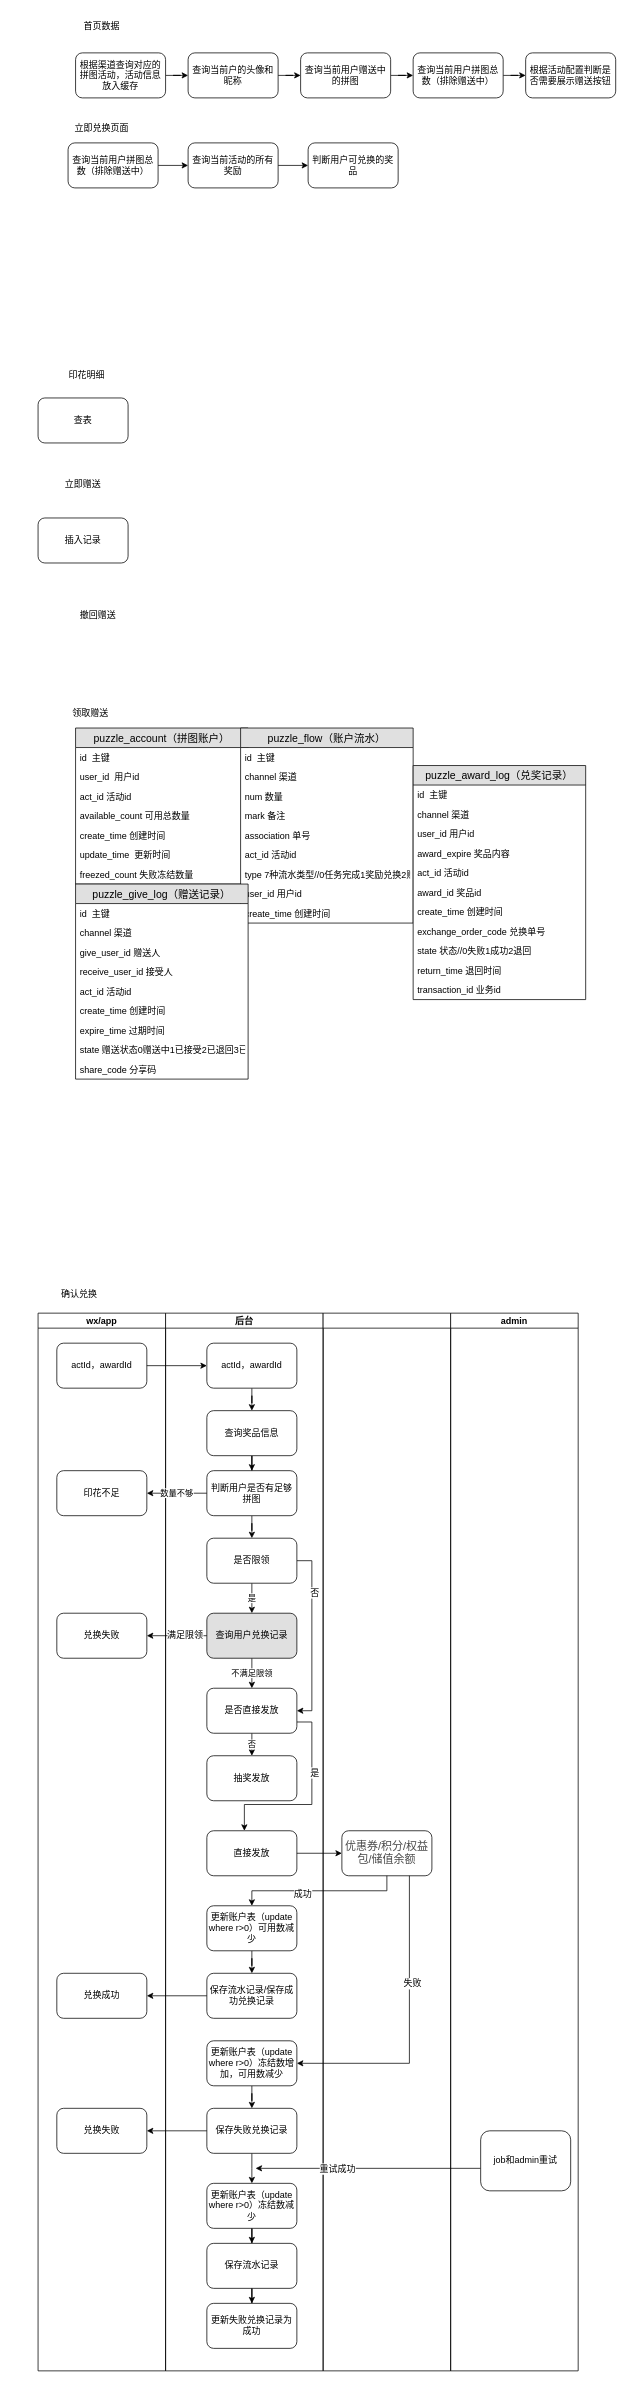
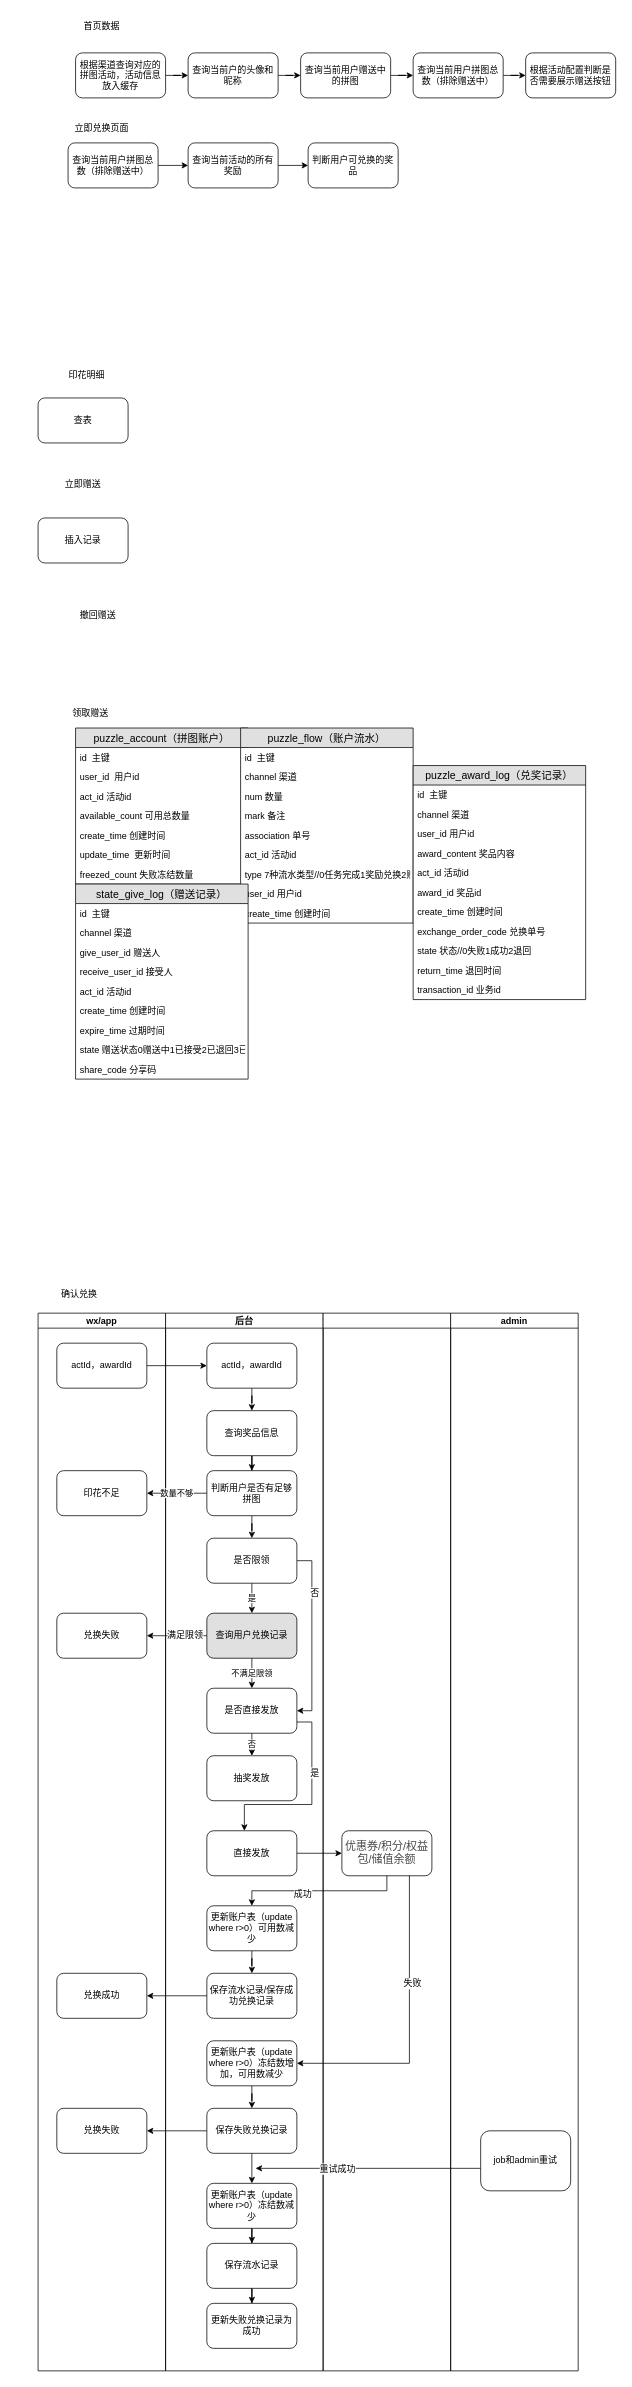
node "award_expire 奖品内容": label "award_expire 奖品内容" -> "award_content 奖品内容"
node "puzzle_give_log（赠送记录）": label "puzzle_give_log（赠送记录）" -> "state_give_log（赠送记录）"
